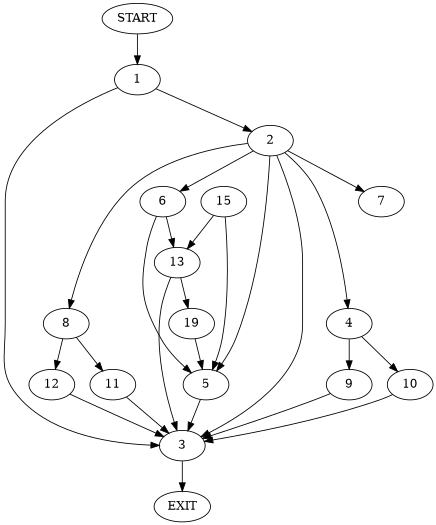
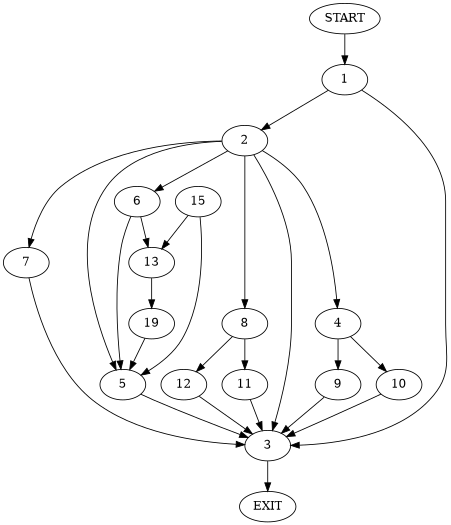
edge "13" -> "3": now "7" -> "3"
